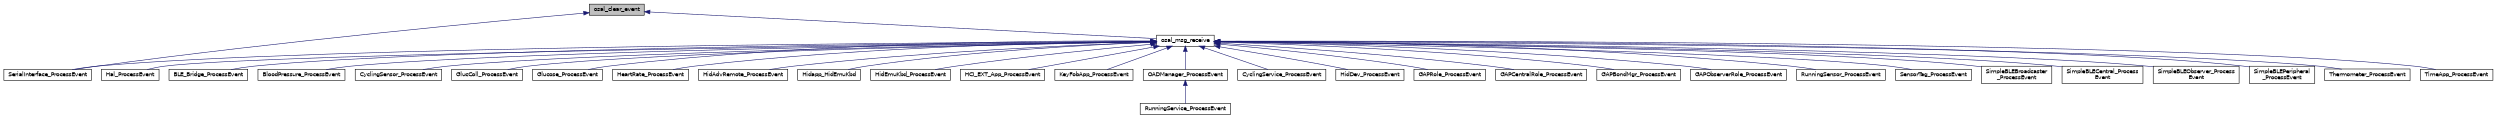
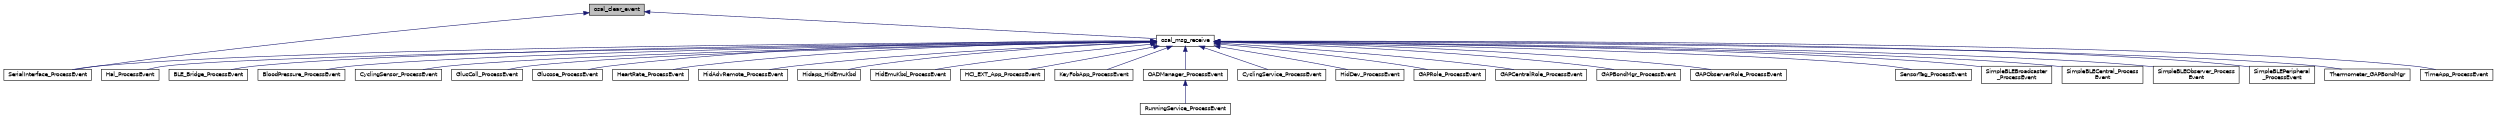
node "RunningSensor_ProcessEvent": removed
node "Thermometer_ProcessEvent": label "Thermometer_ProcessEvent" -> "Thermometer_GAPBondMgr"
